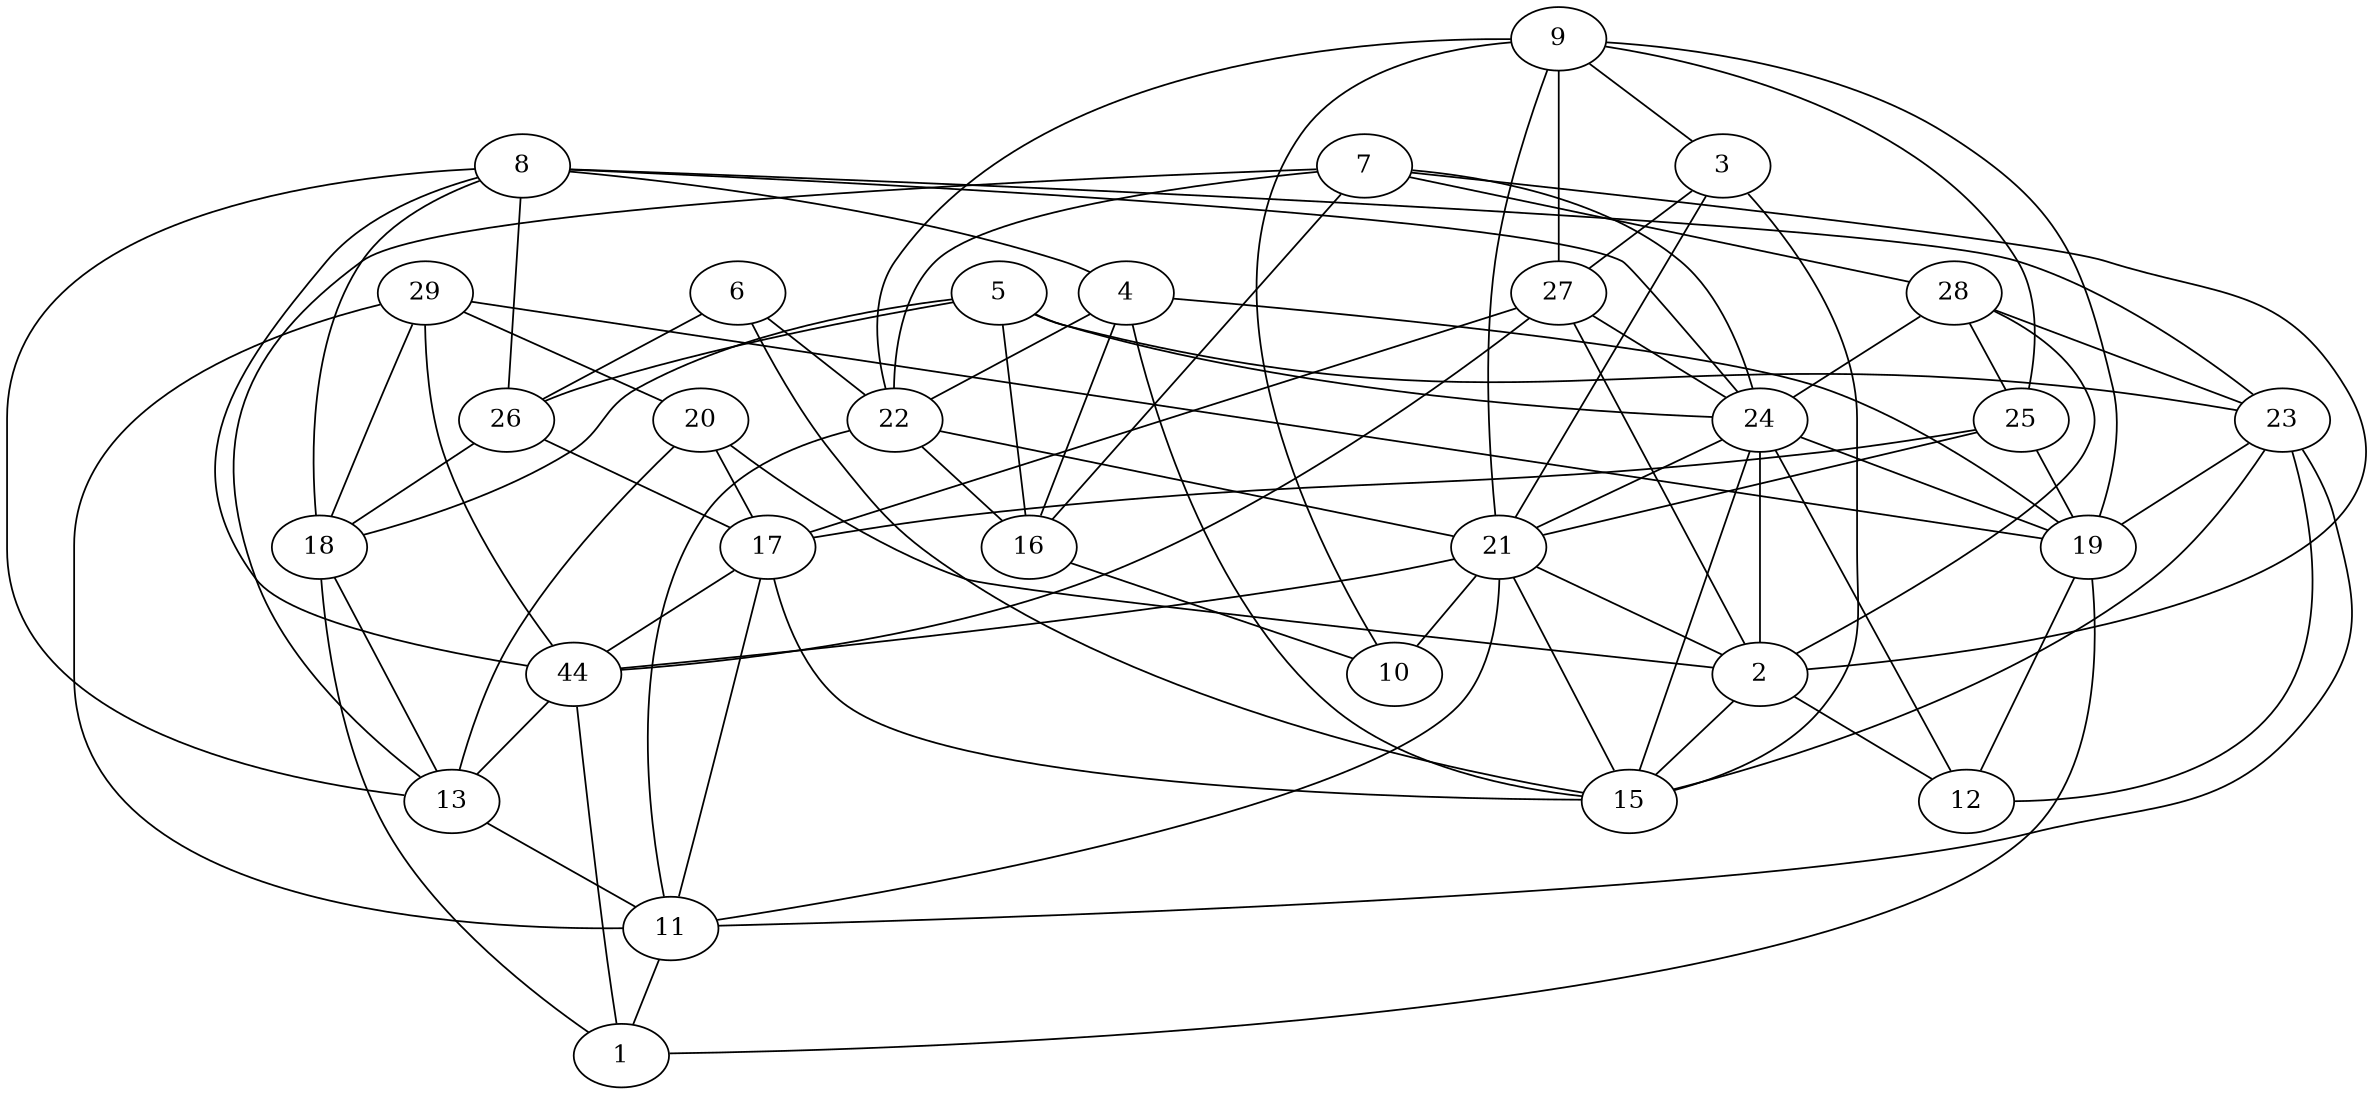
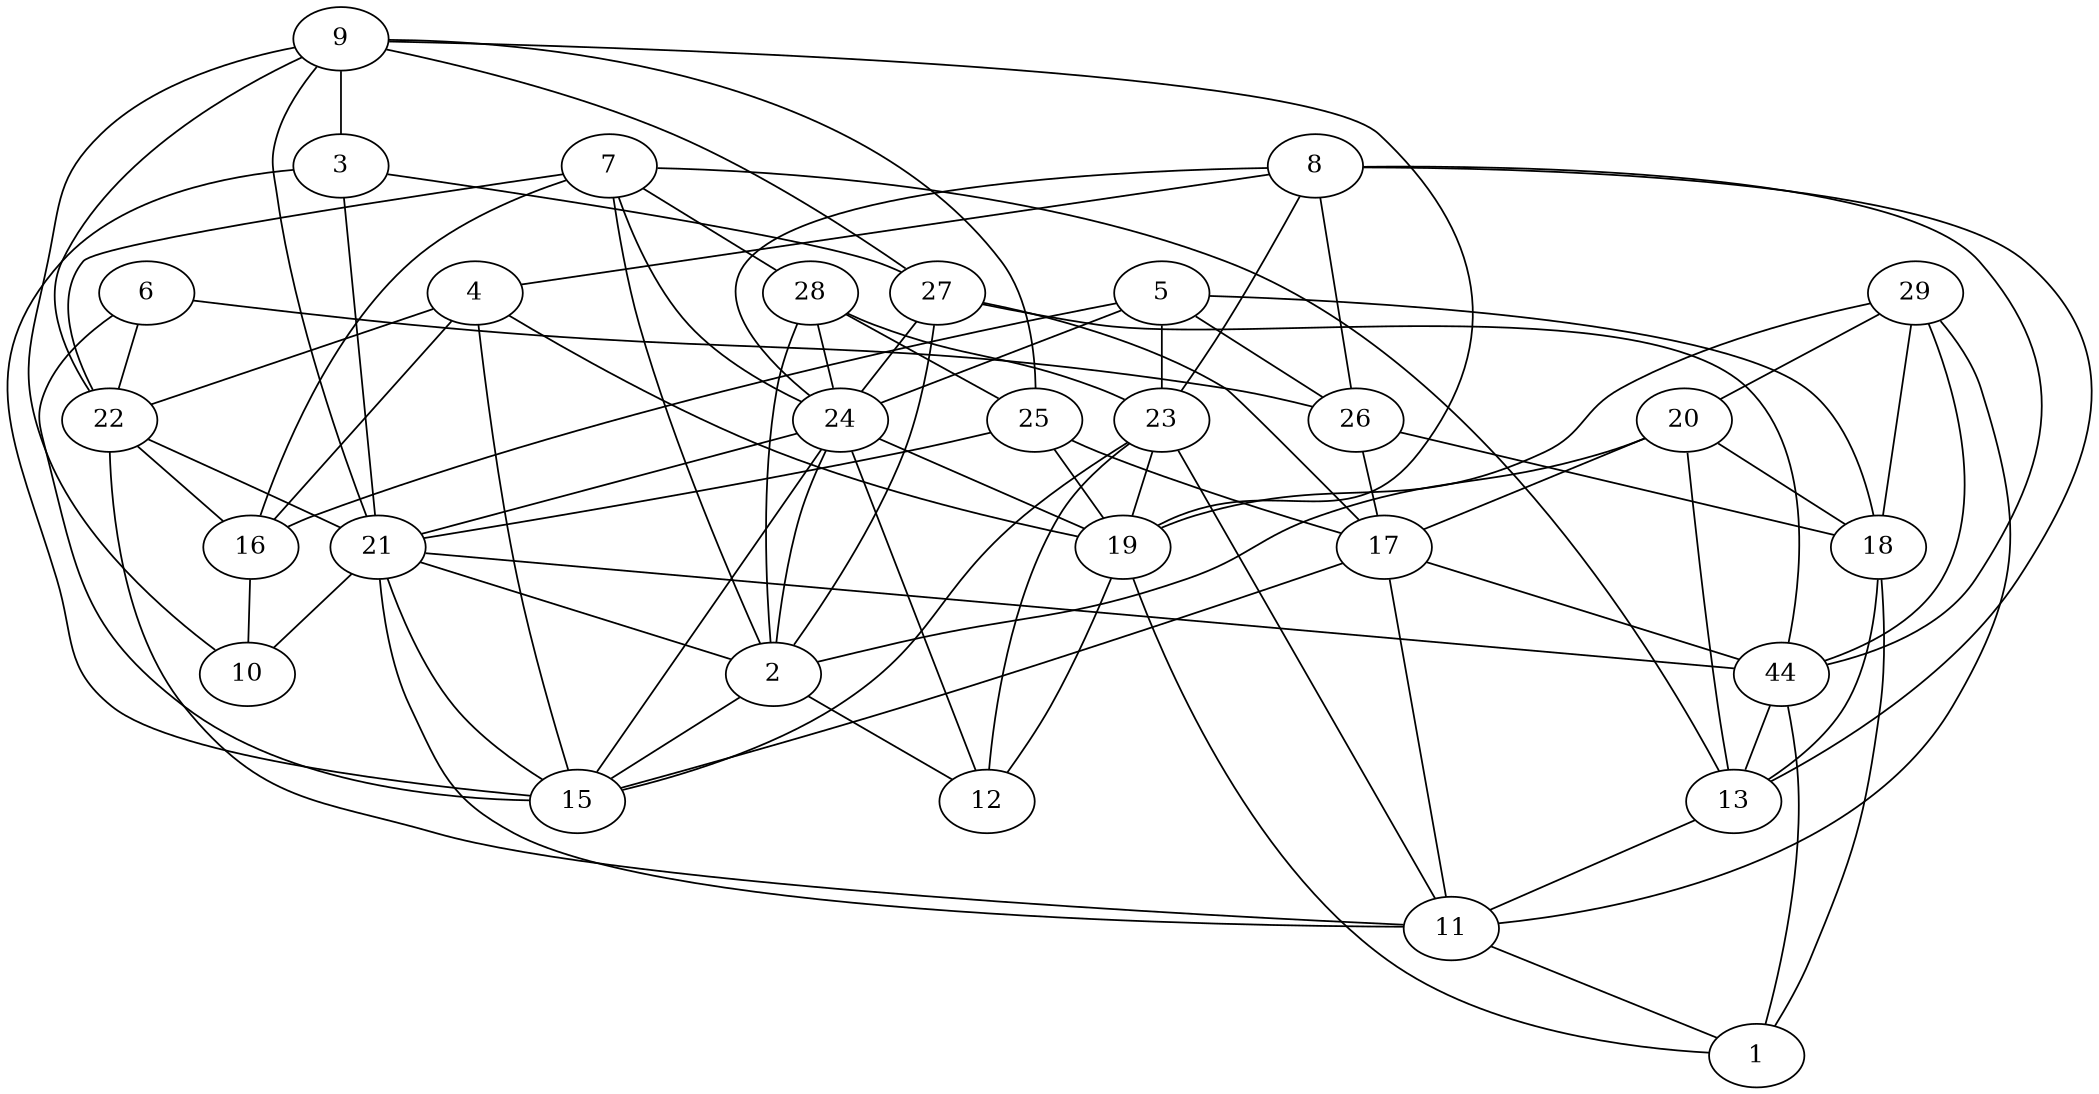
edge "8" -- "18": now "20" -- "18"
